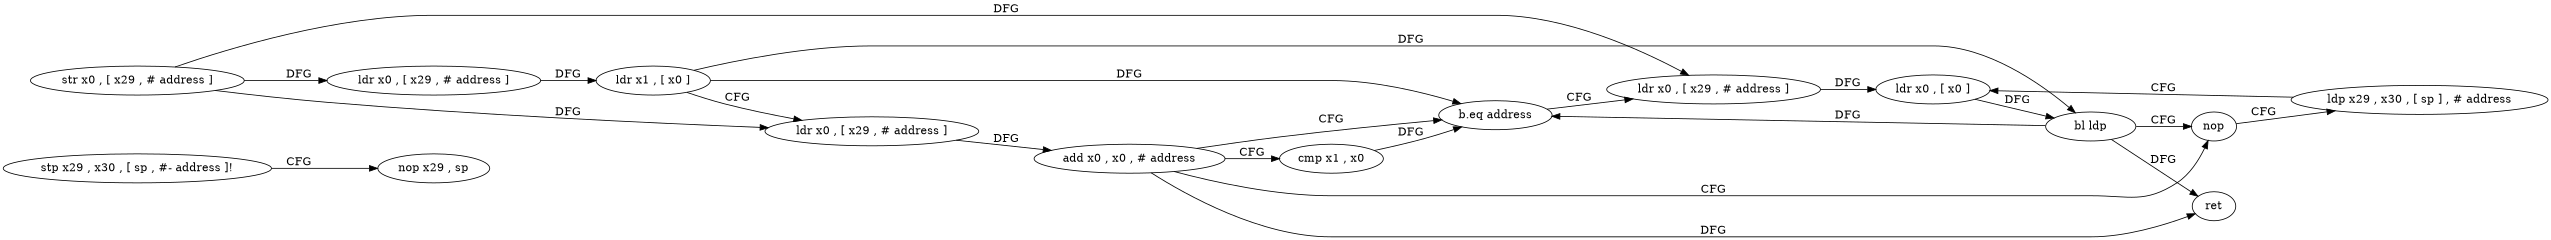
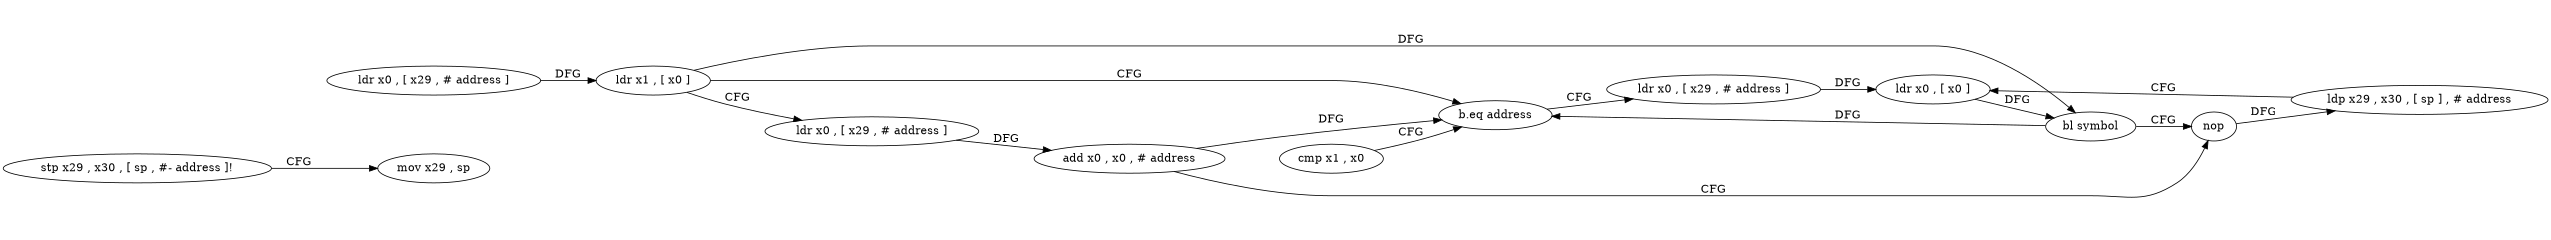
edge "ldr x1 , [ x0 ]" -> "b.eq address": label "DFG" -> "CFG"
node "str x0 , [ x29 , # address ]": removed
edge "nop" -> "ldp x29 , x30 , [ sp ] , # address": label "CFG" -> "DFG"
edge "add x0 , x0 , # address" -> "b.eq address": label "CFG" -> "DFG"
node "bl ldp": label "bl ldp" -> "bl symbol"
edge "cmp x1 , x0" -> "b.eq address": label "DFG" -> "CFG"
edge "add x0 , x0 , # address" -> "cmp x1 , x0": removed, label "CFG"
node "nop x29 , sp": label "nop x29 , sp" -> "mov x29 , sp"
node "ret": removed
